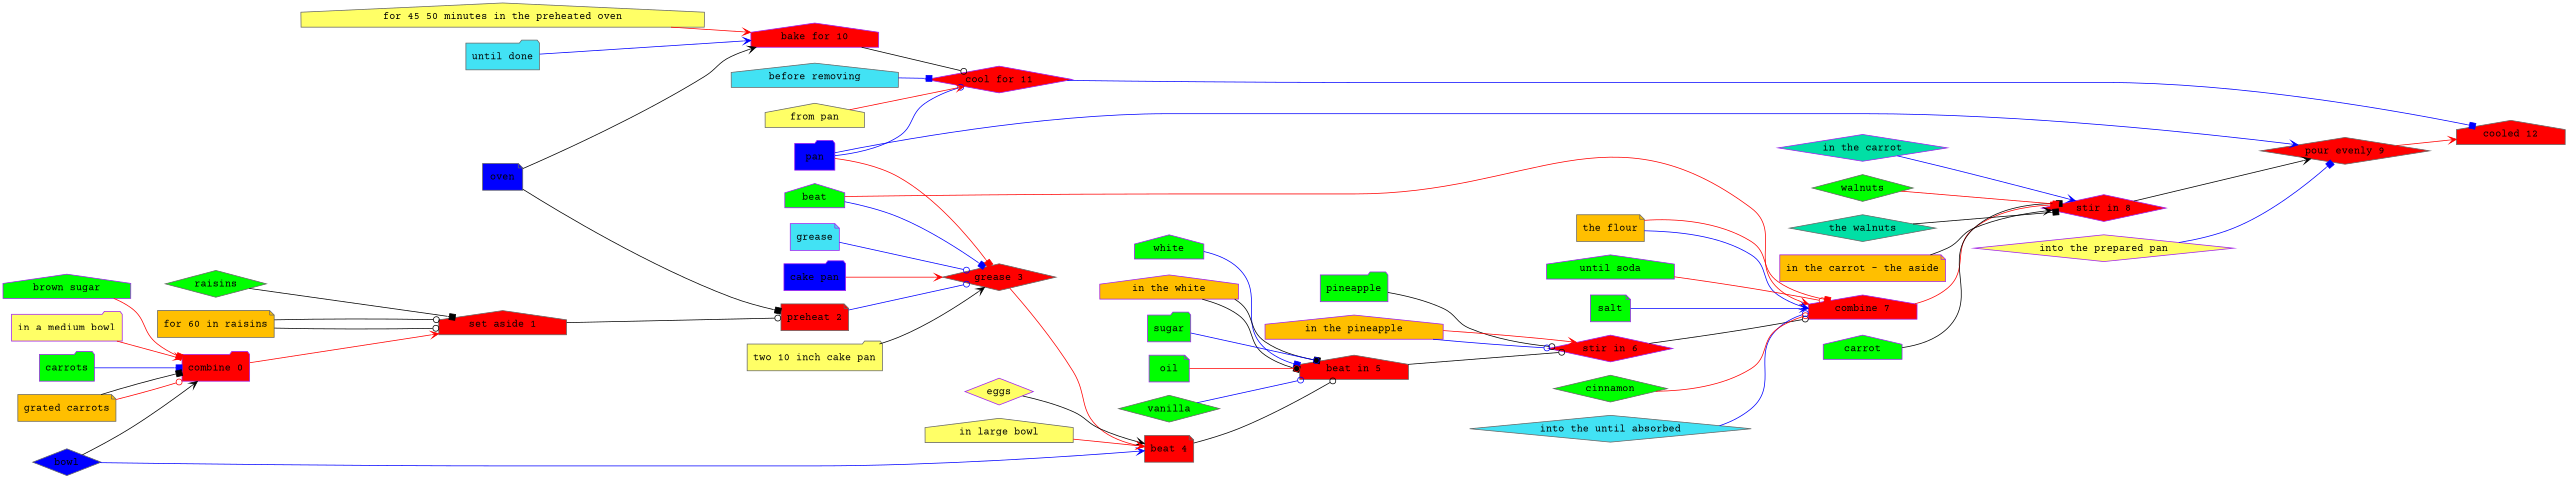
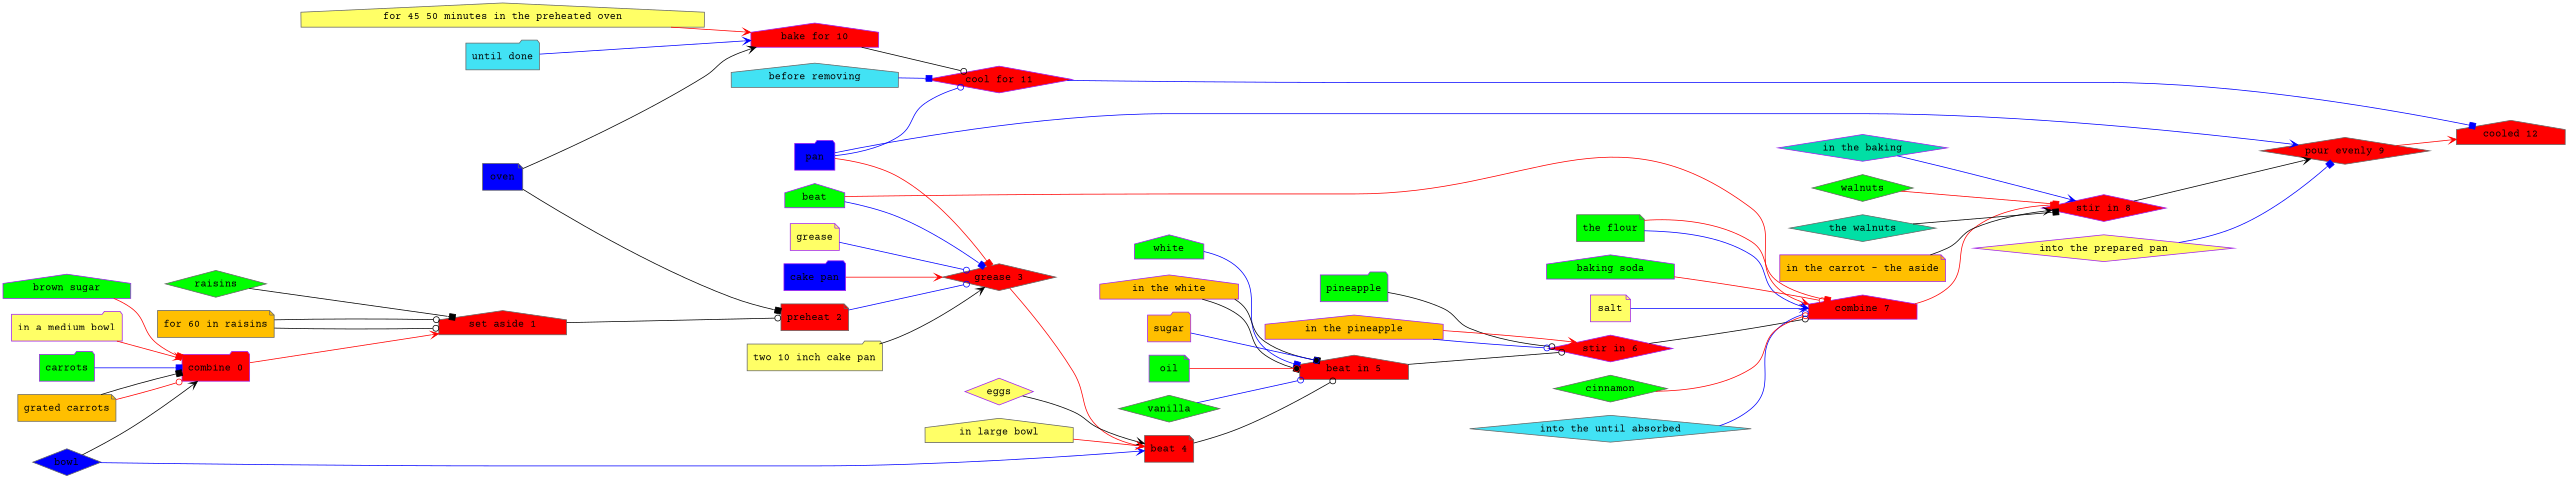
node "from pan": removed
node "in the carrot": label "in the carrot" -> "in the baking"
node "the flour": fillcolor #ffbf00 -> green
node "grease": fillcolor #42e2f4 -> #ffff66
node "until soda": label "until soda" -> "baking soda"
node "salt": fillcolor green -> #ffff66
node "sugar": fillcolor green -> #ffbf00
node "carrot": removed
